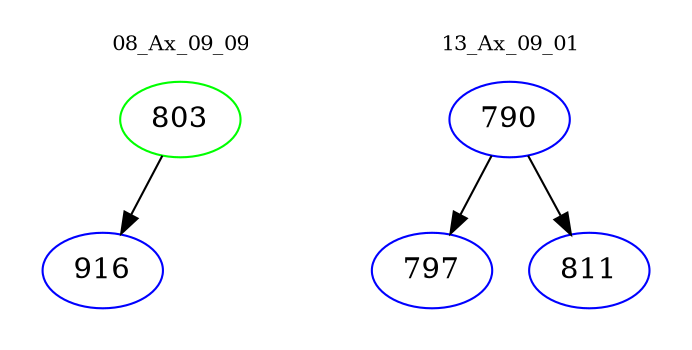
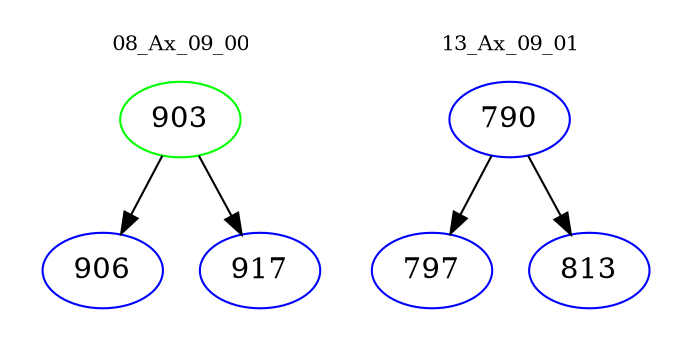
cluster "08_Ax_09_09": label "08_Ax_09_09" -> "08_Ax_09_00"
node "803": label "803" -> "903"
node "916": label "916" -> "906"
node "917": added
node "811": label "811" -> "813"
